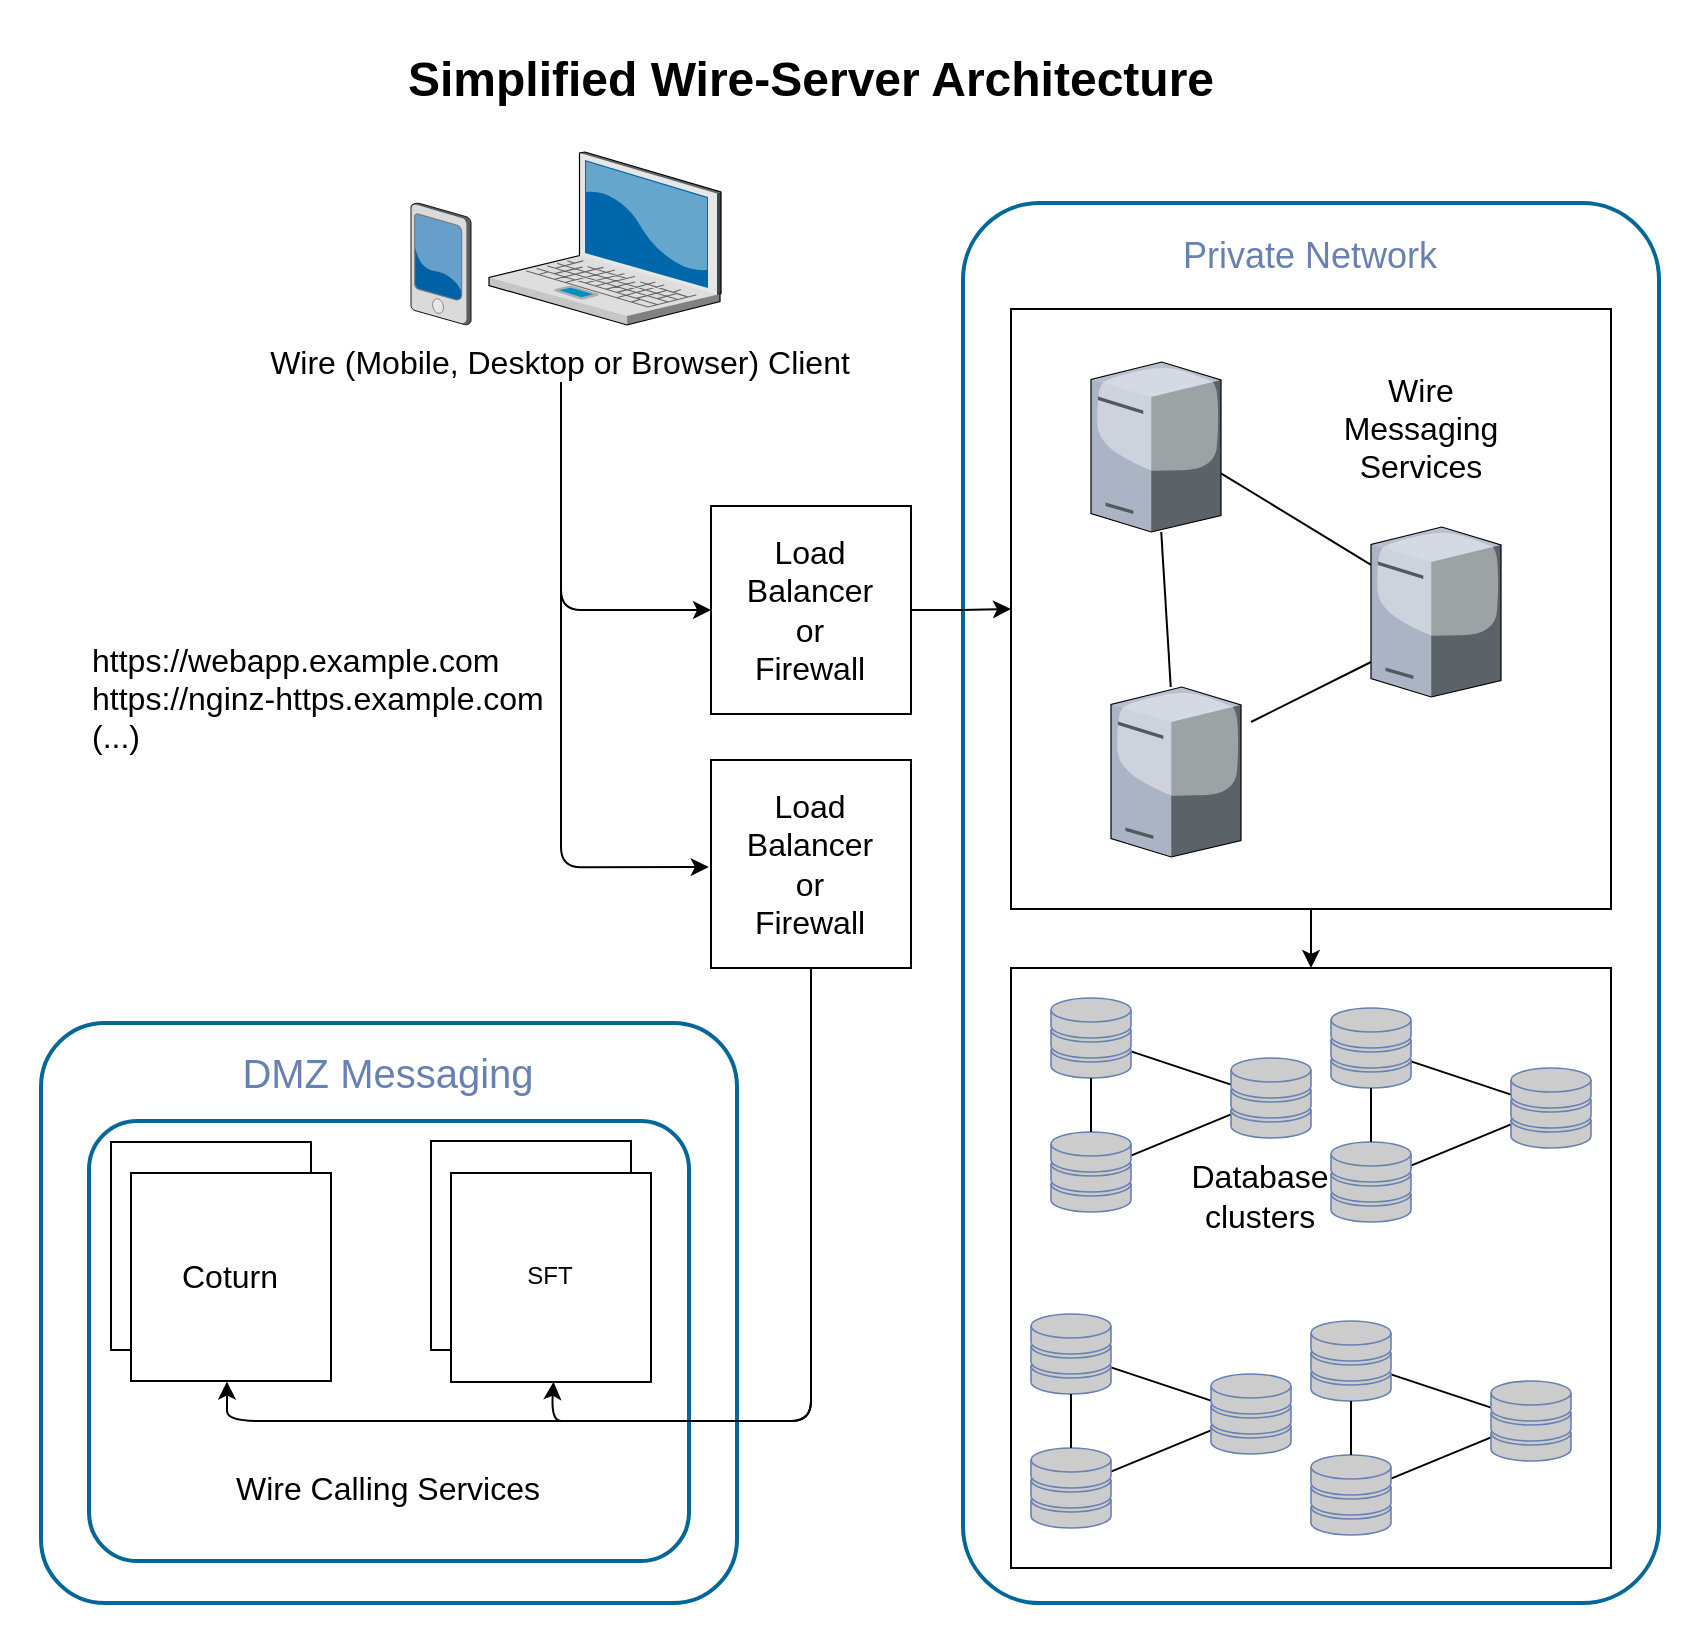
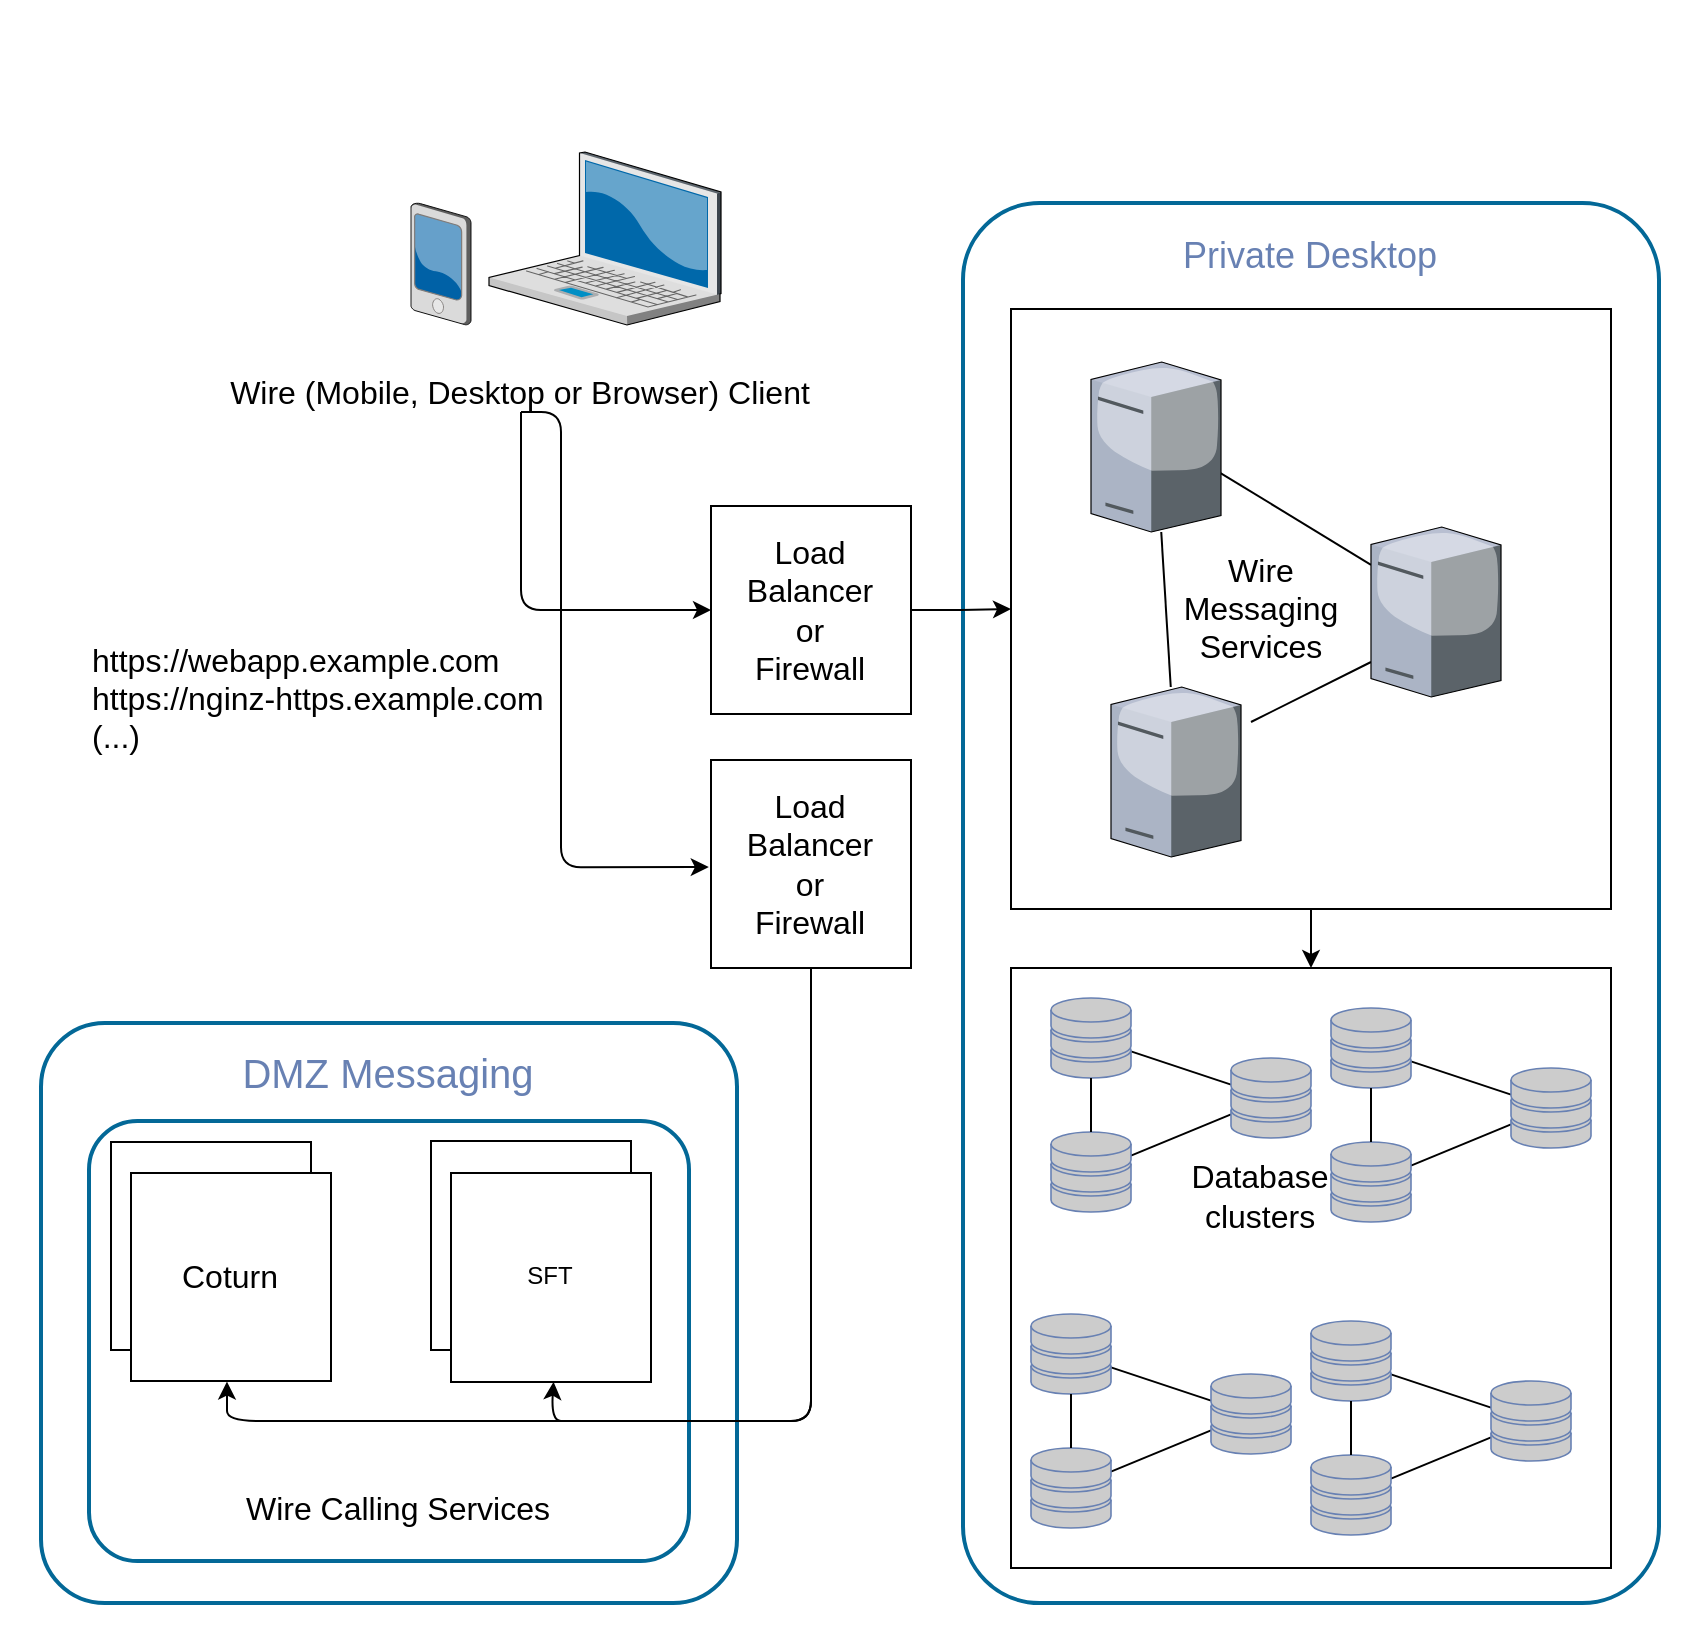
node "Simplified Wire-Server Architecture": removed
node "Private Network": label "Private Network" -> "Private Desktop"
node "Wire (Mobile, Desktop or Browser) Client": moved (561, 362) -> (521, 392)
node "Wire Messaging Services": moved (1421, 429) -> (1261, 609)
node "Wire Calling Services": moved (389, 1488) -> (399, 1508)
